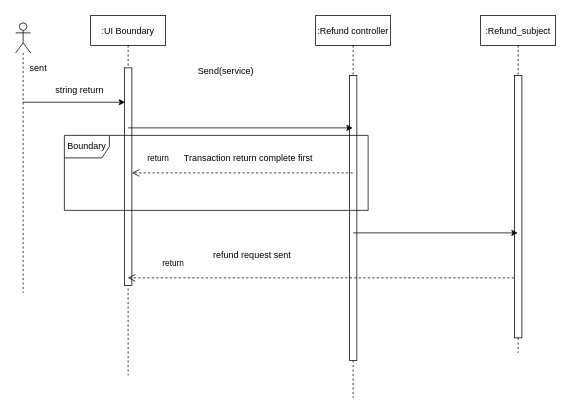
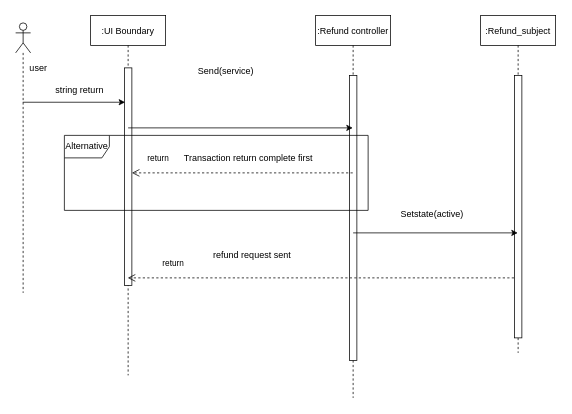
node "sent": label "sent" -> "user"
node "Boundary": label "Boundary" -> "Alternative"
node "Setstate(active)": added
